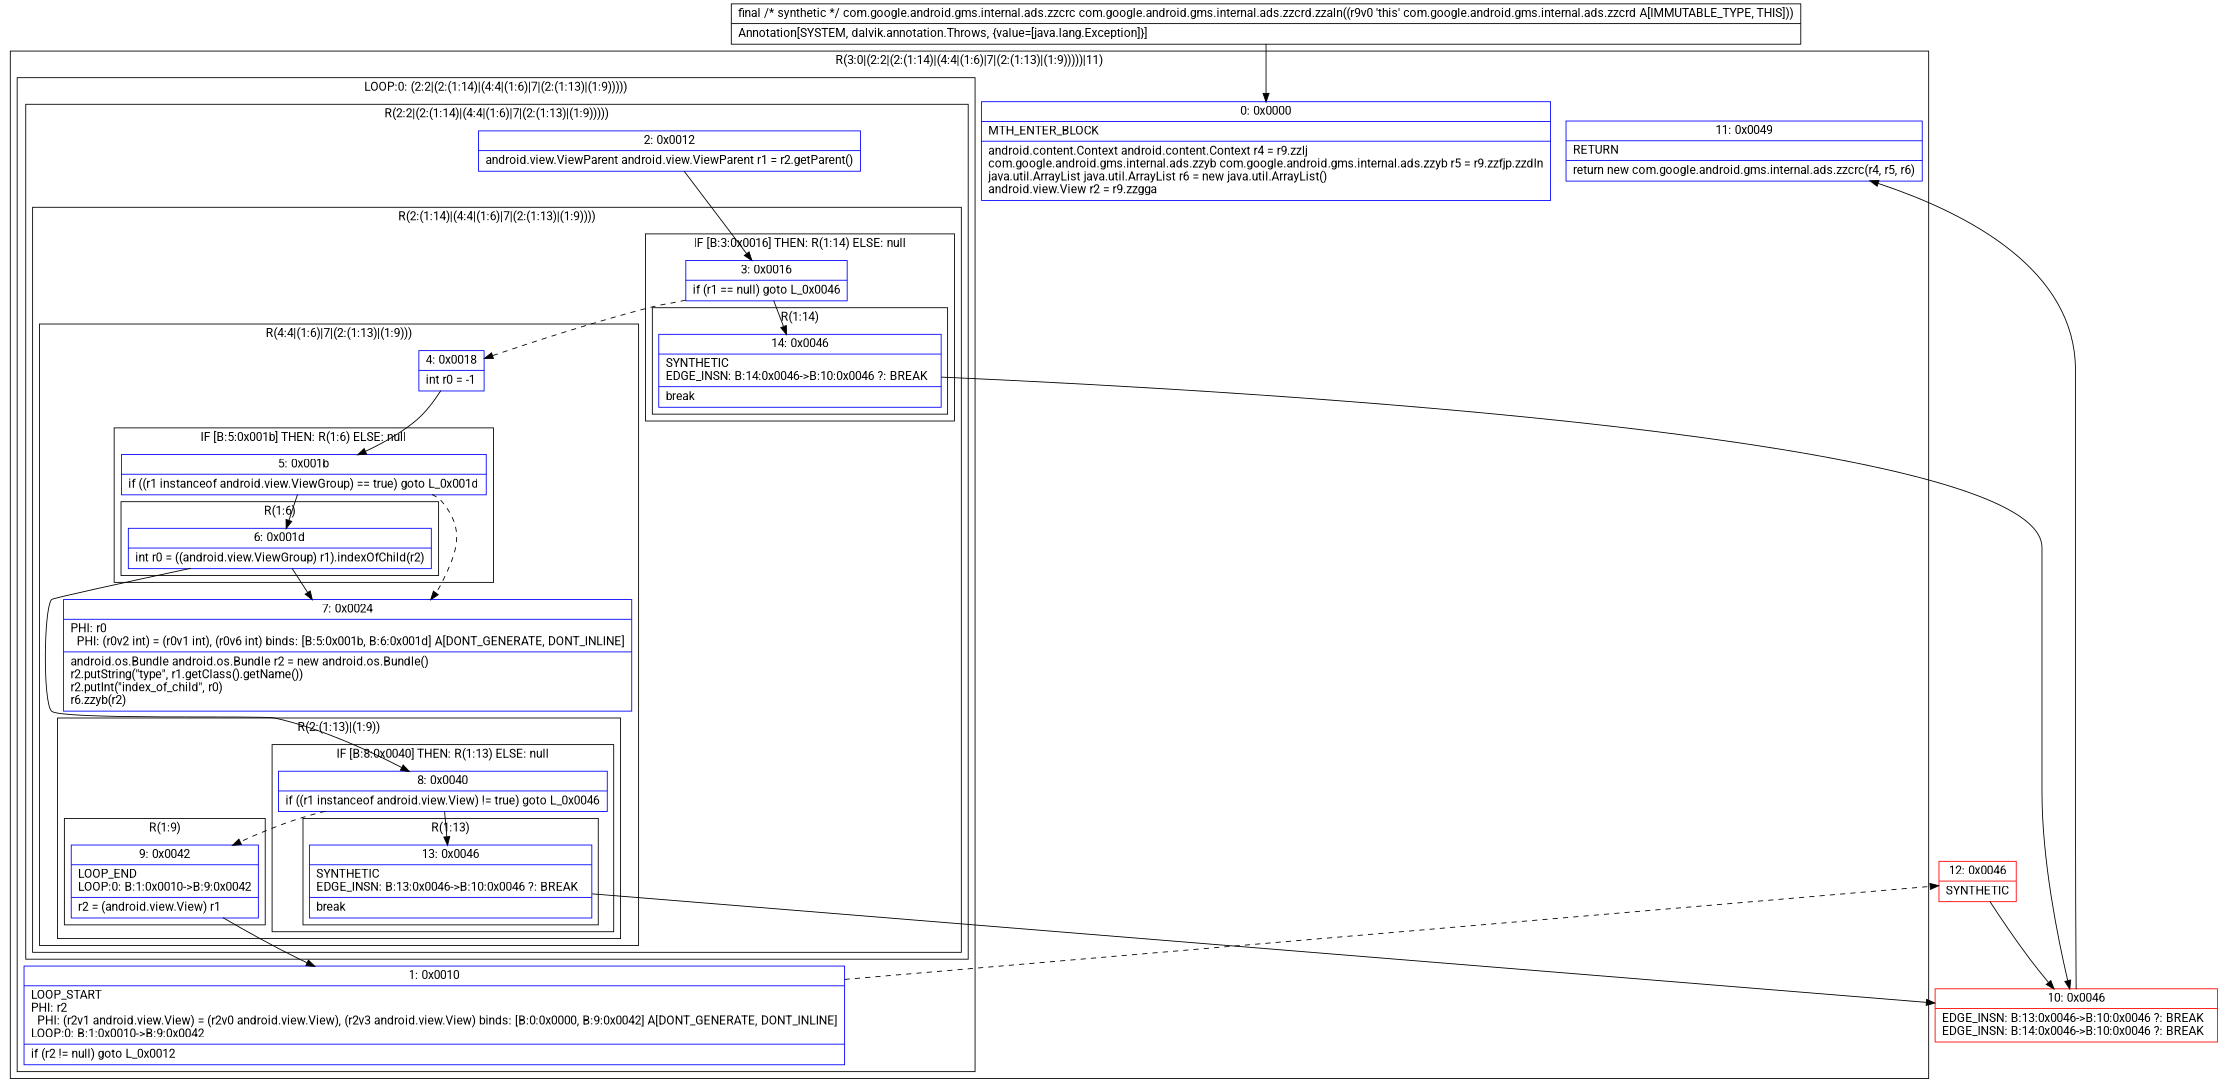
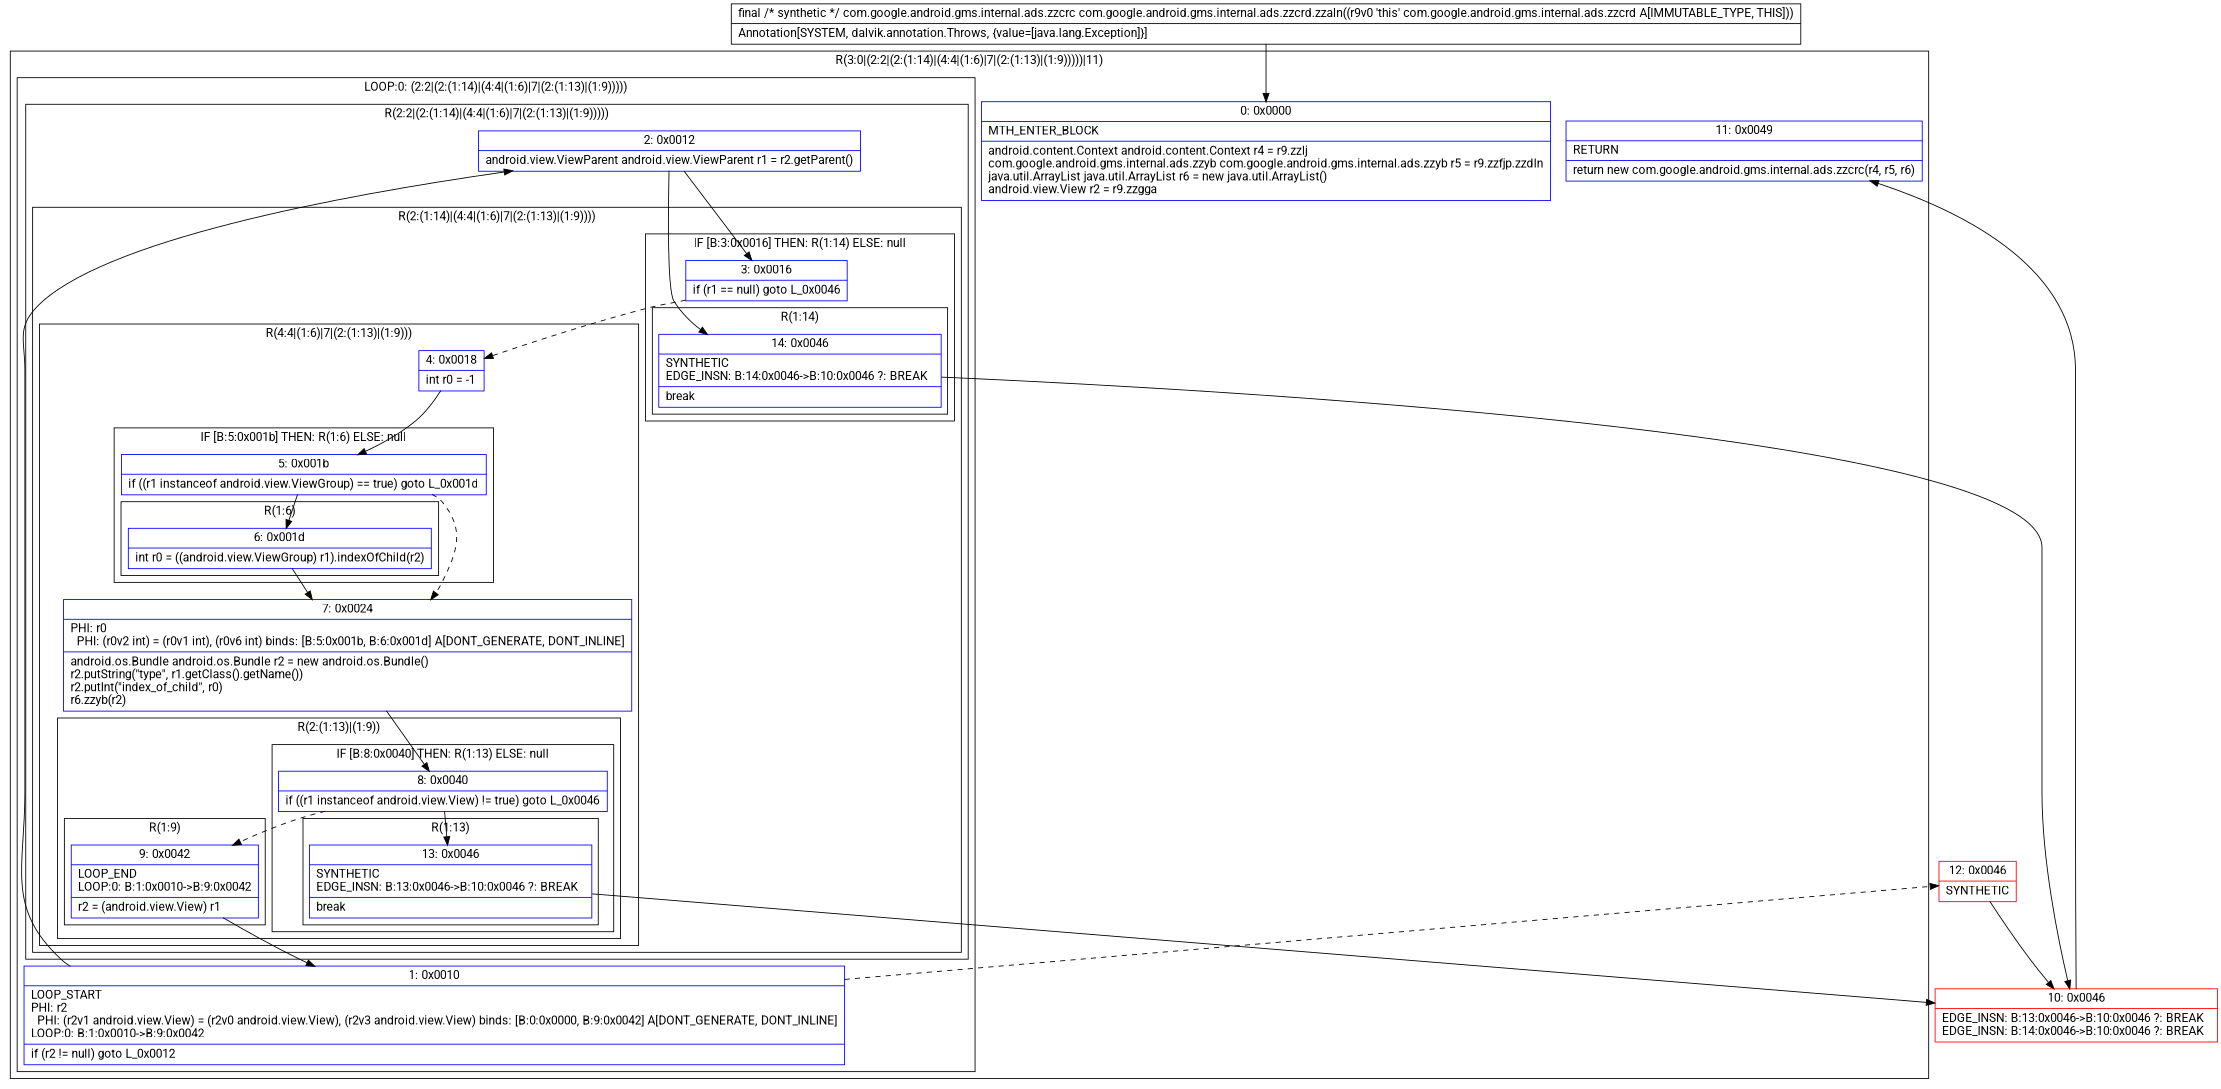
edge "1: 0x0010" -> "2: 0x0012": added
edge "3: 0x0016" -> "14: 0x0046": now "2: 0x0012" -> "14: 0x0046"
edge "6: 0x001d" -> "8: 0x0040": now "7: 0x0024" -> "8: 0x0040"
